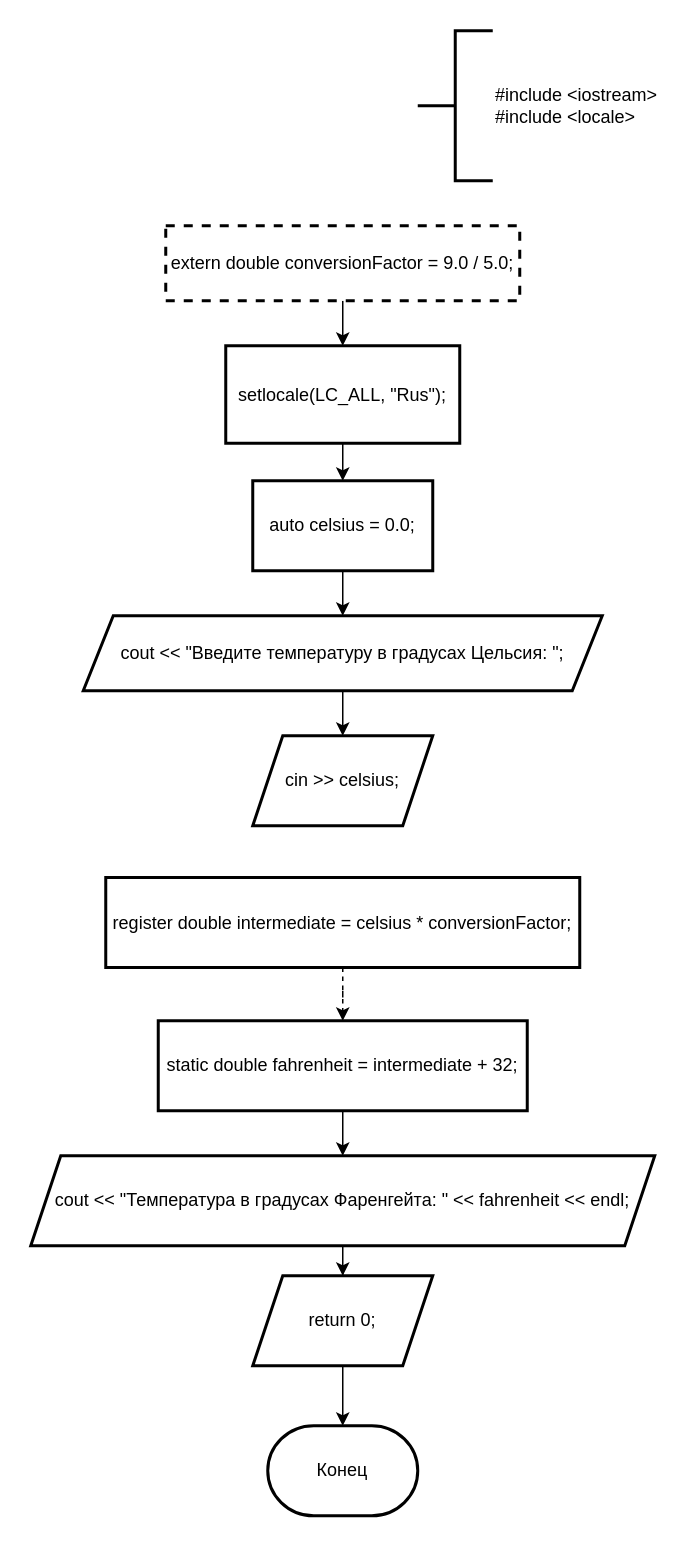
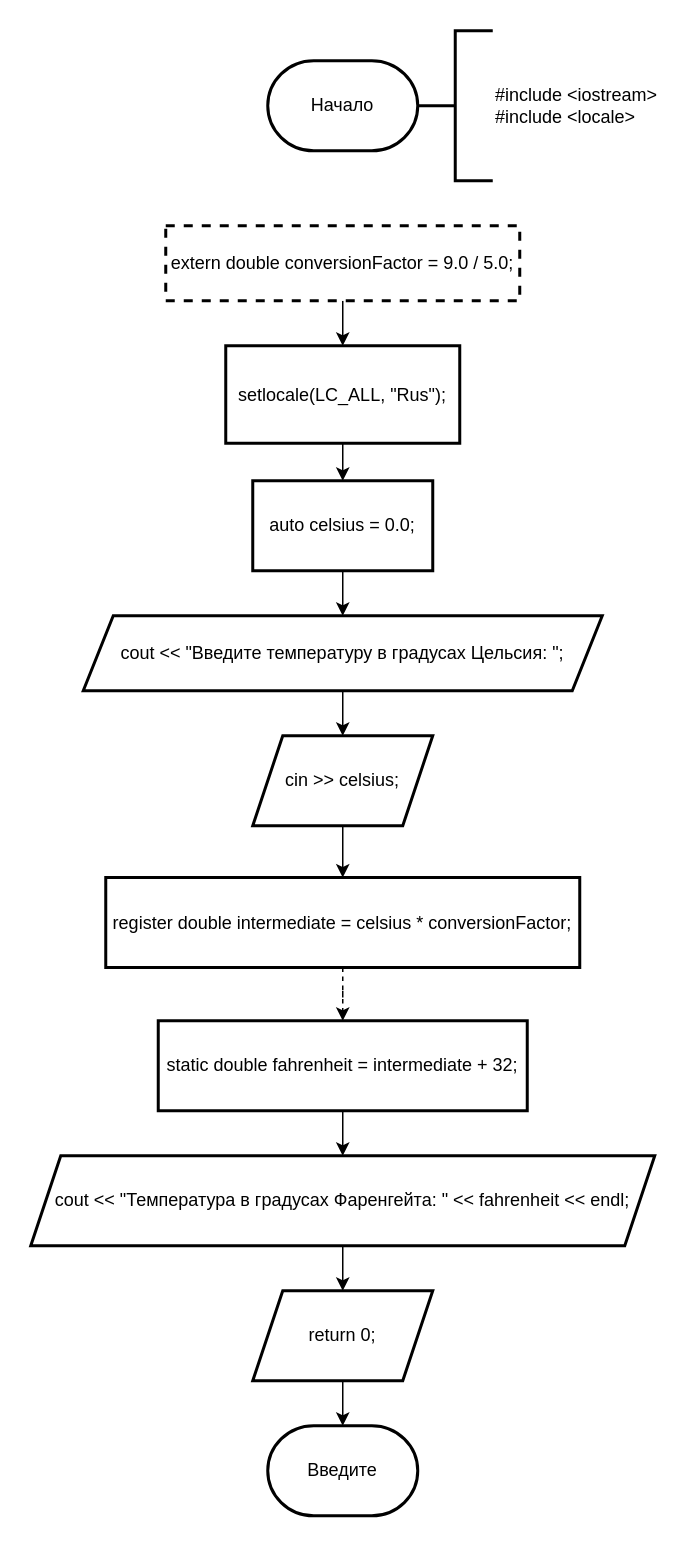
node "Начало": added
edge "cin >> celsius;" -> "register double intermediate = celsius * conversionFactor;": added
node "return 0;": moved (343, 1321) -> (343, 1336)
node "Конец": label "Конец" -> "Введите"
